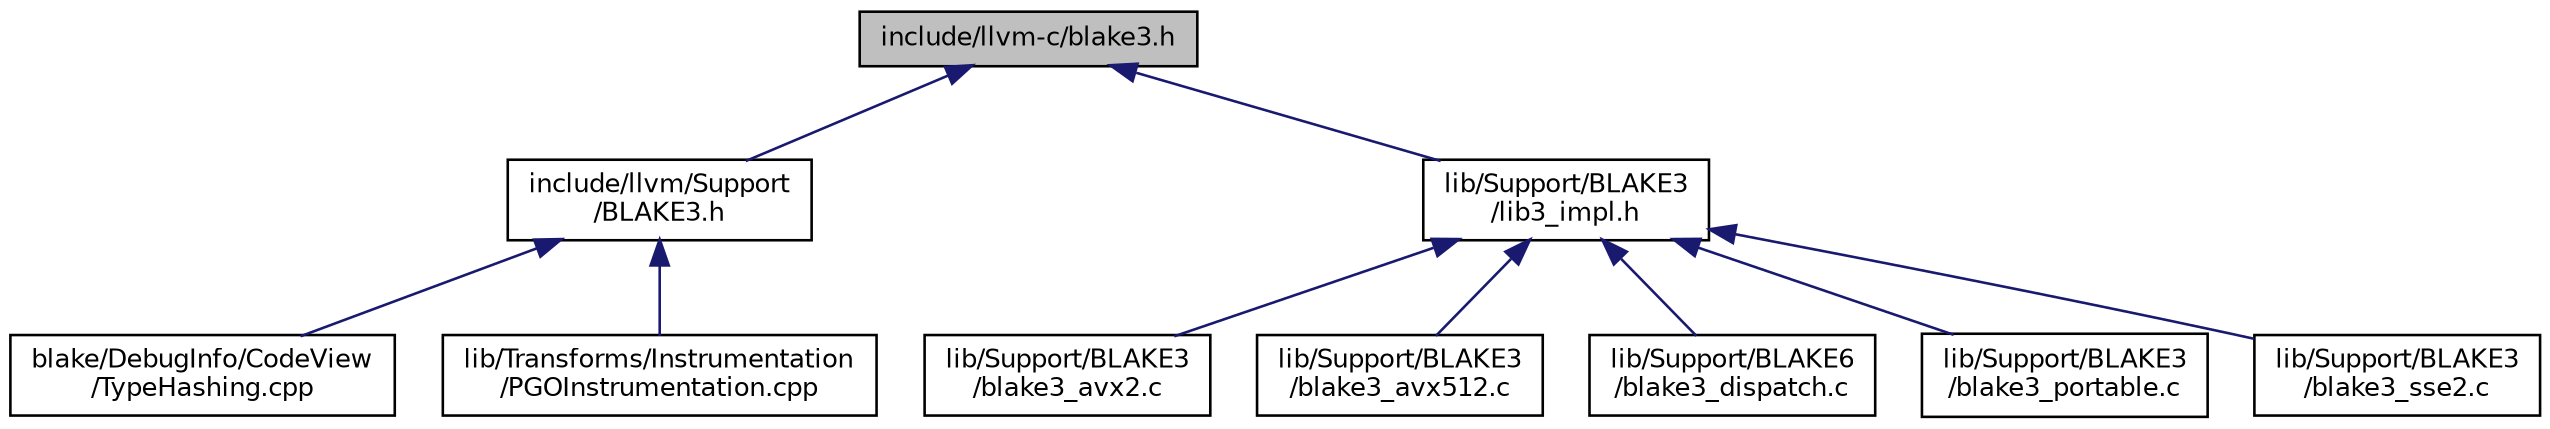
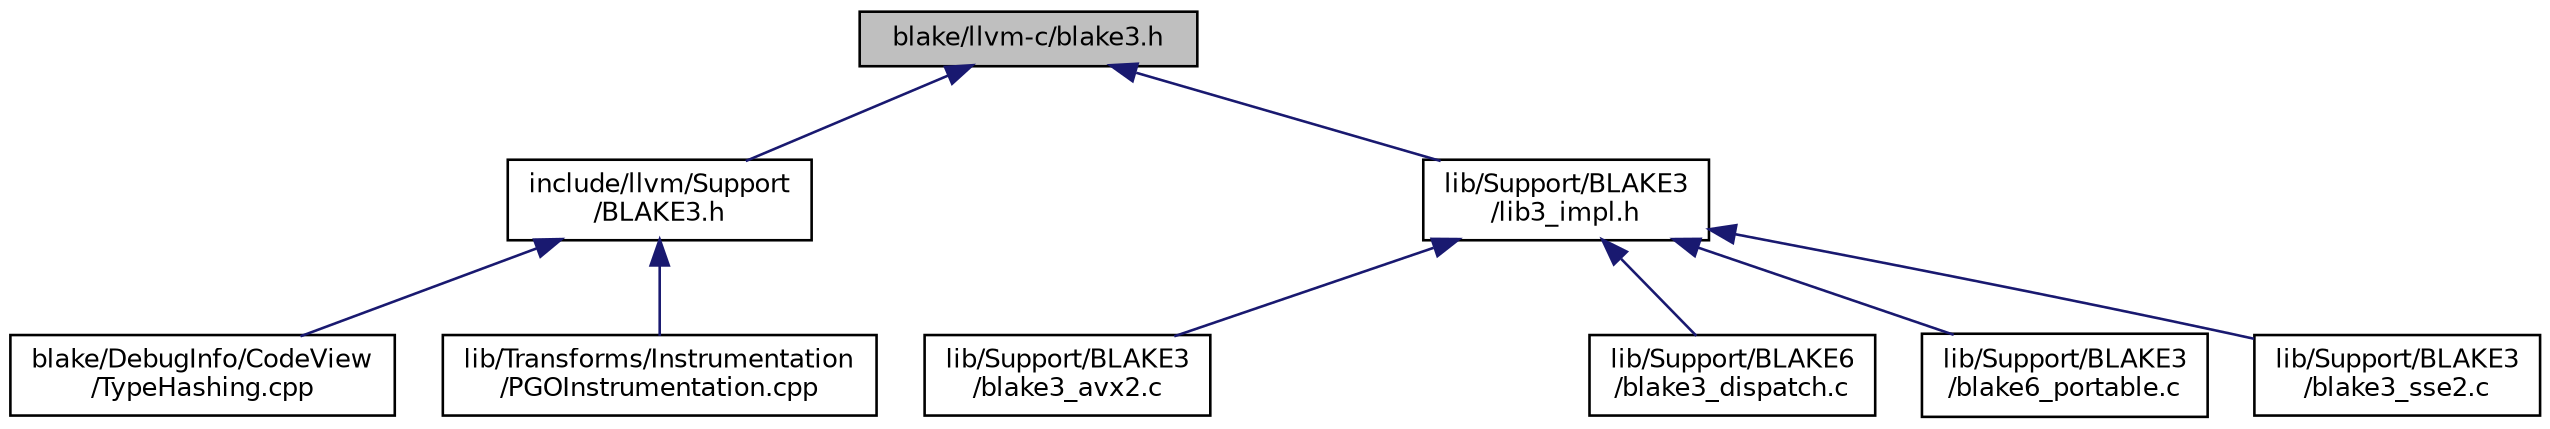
node "include/llvm-c/blake3.h": label "include/llvm-c/blake3.h" -> "blake/llvm-c/blake3.h"
node "lib/Support/BLAKE3 /blake3_avx512.c": removed
node "lib/Support/BLAKE3 /blake3_portable.c": label "lib/Support/BLAKE3 /blake3_portable.c" -> "lib/Support/BLAKE3 /blake6_portable.c"
